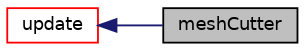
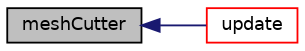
edge "meshCutter" -> "update": reversed
